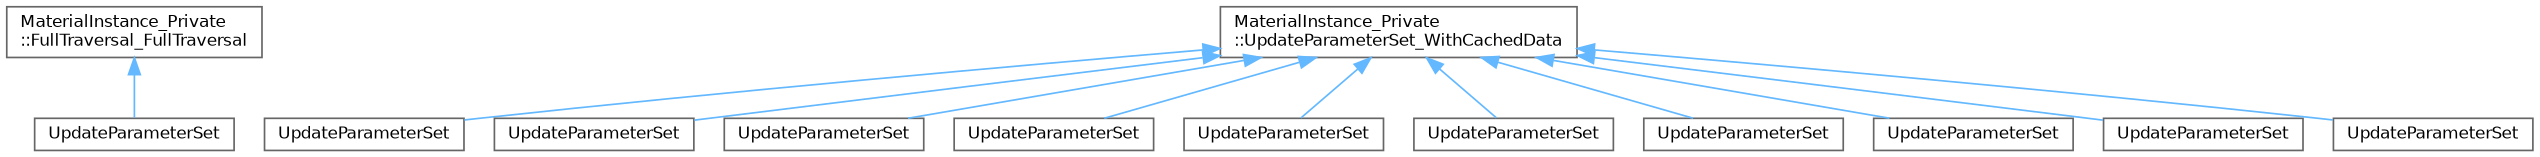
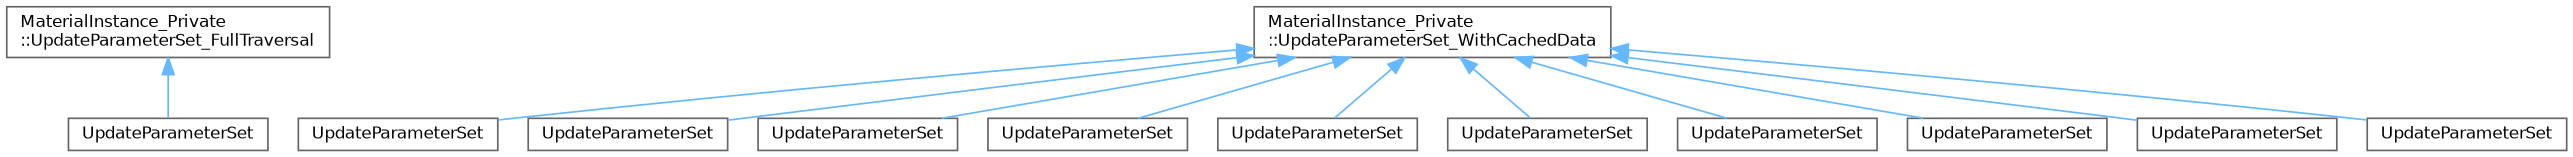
node "MaterialInstance_Private ::FullTraversal_FullTraversal": label "MaterialInstance_Private ::FullTraversal_FullTraversal" -> "MaterialInstance_Private ::UpdateParameterSet_FullTraversal"
